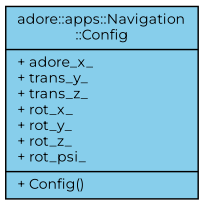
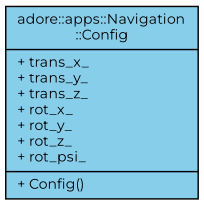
node "adore::apps::Navigation": text "+ adore_x_" -> "+ trans_x_"
